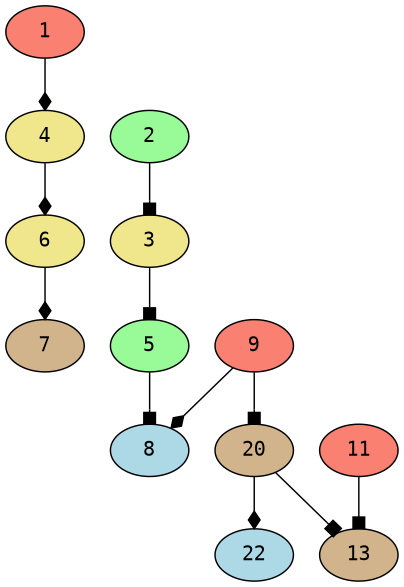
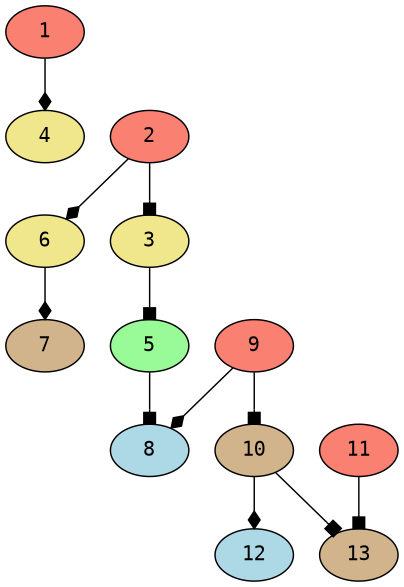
node "2": fillcolor palegreen -> salmon
edge "4" -> "6": now "2" -> "6"
node "20": label "20" -> "10"
node "22": label "22" -> "12"
